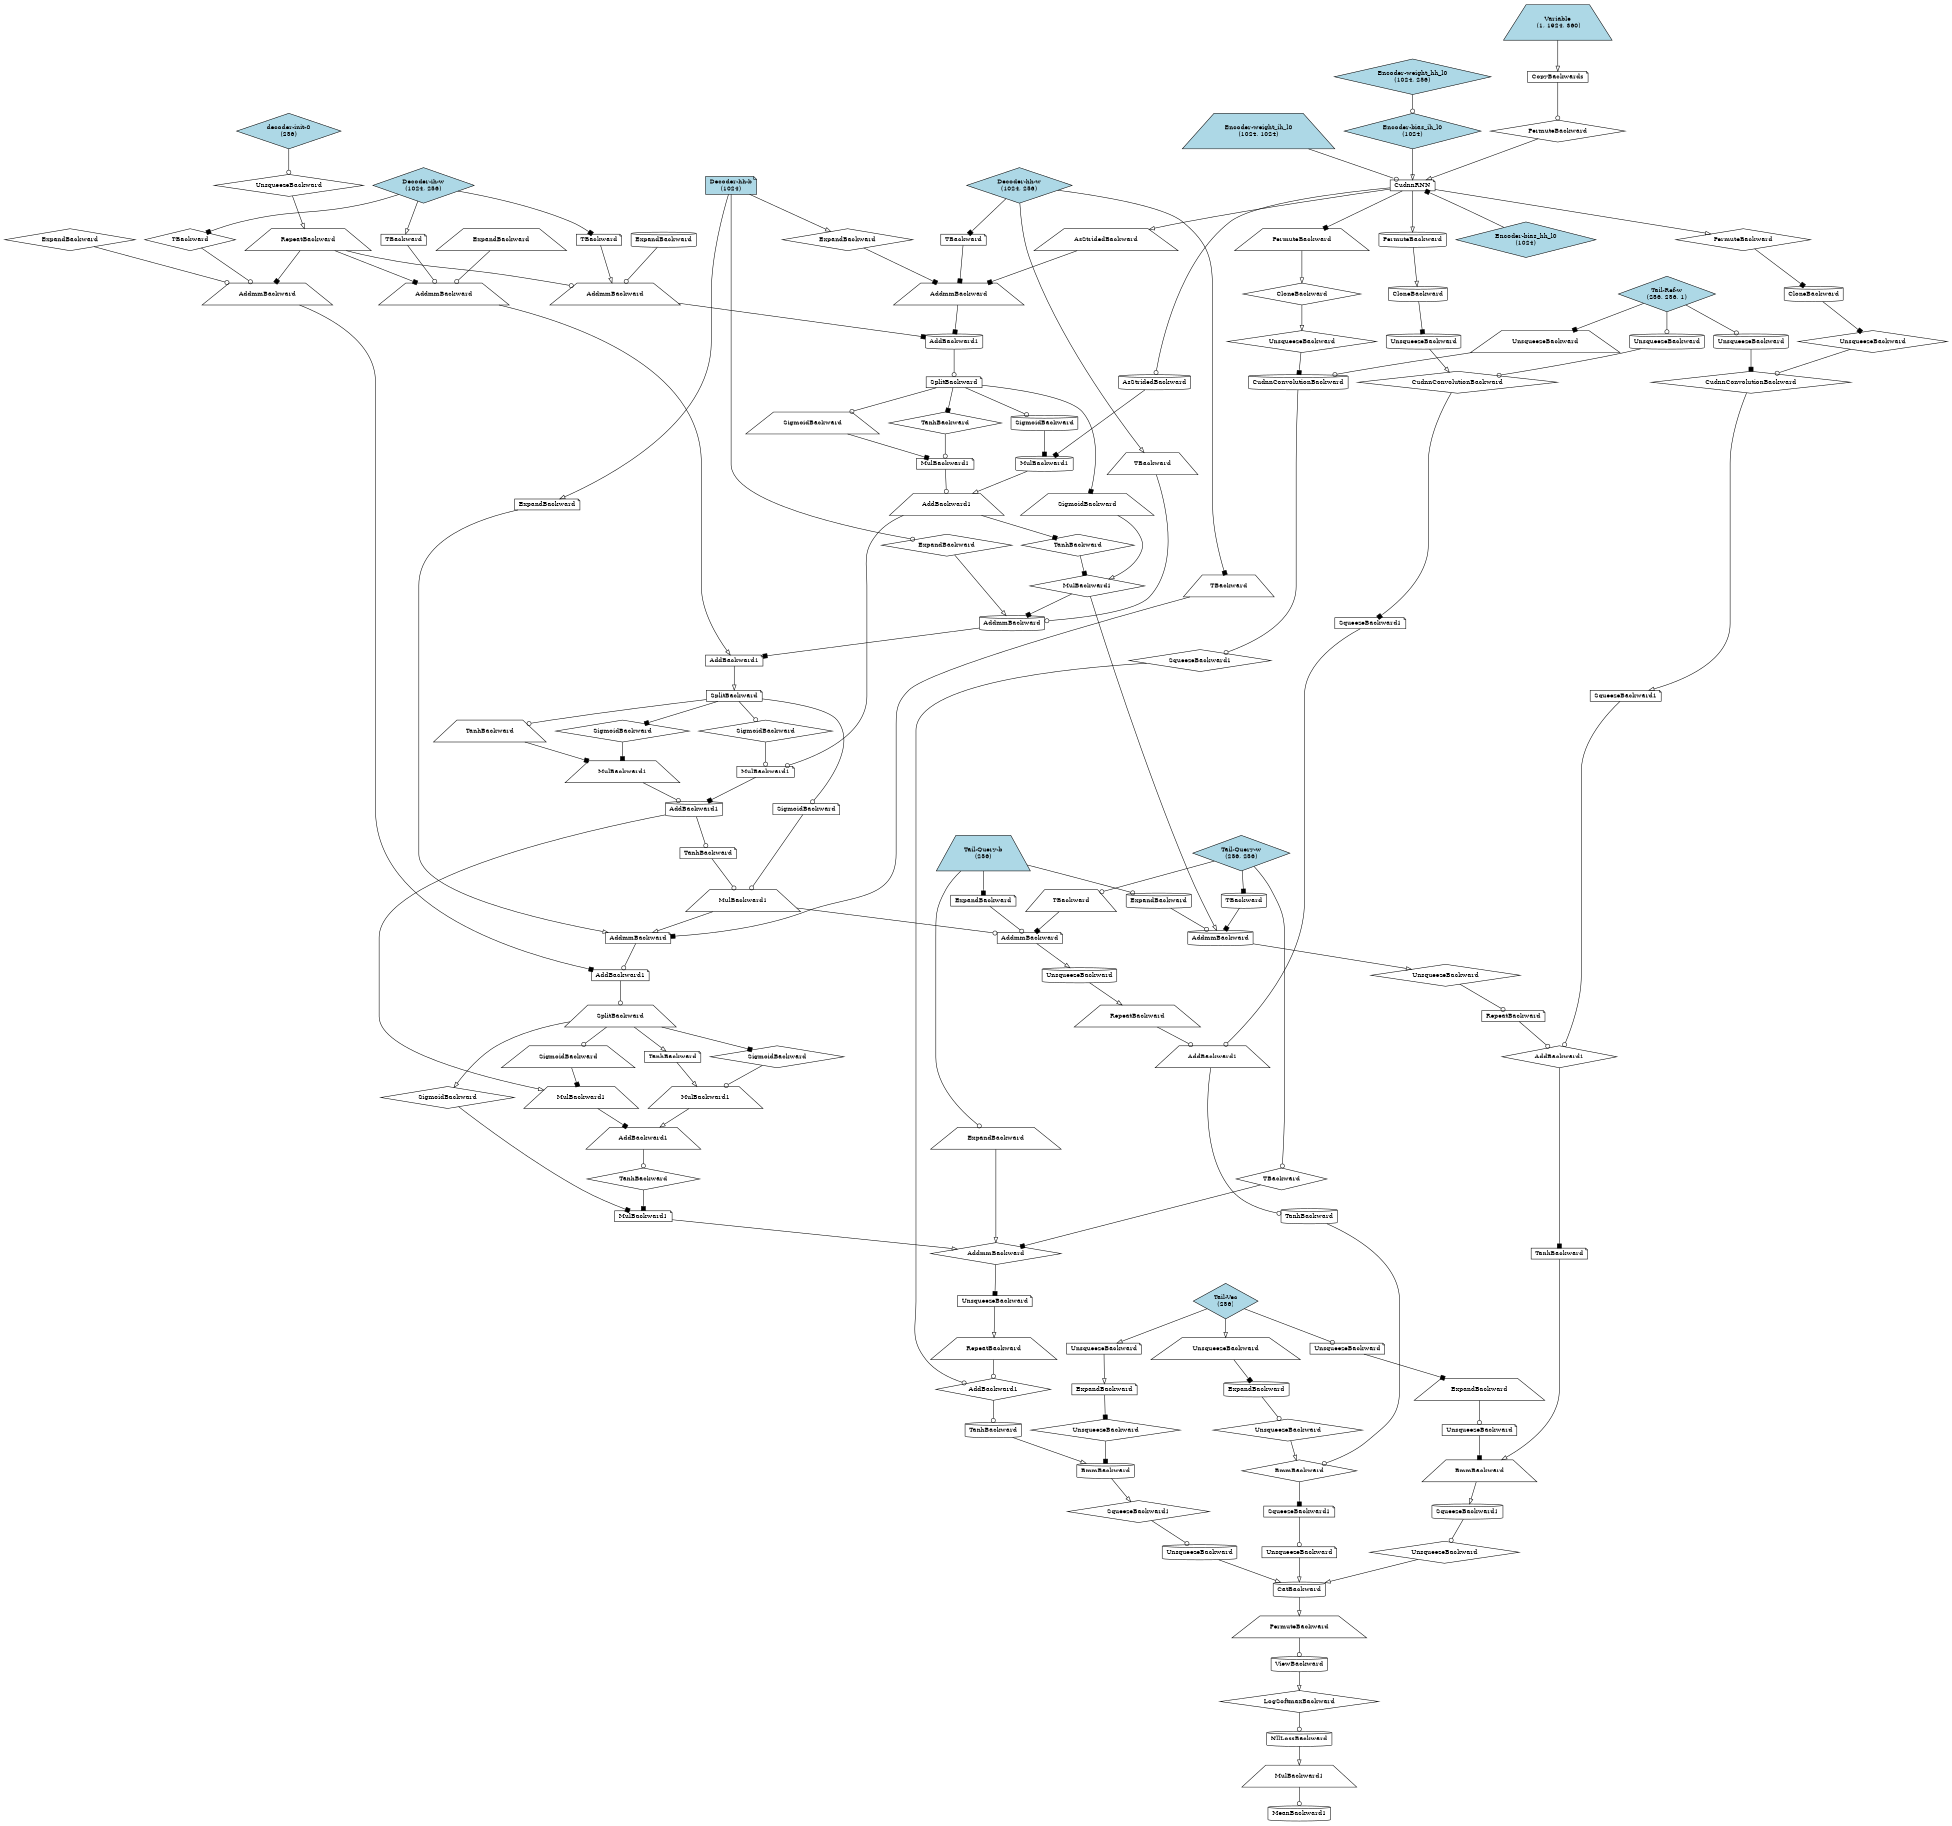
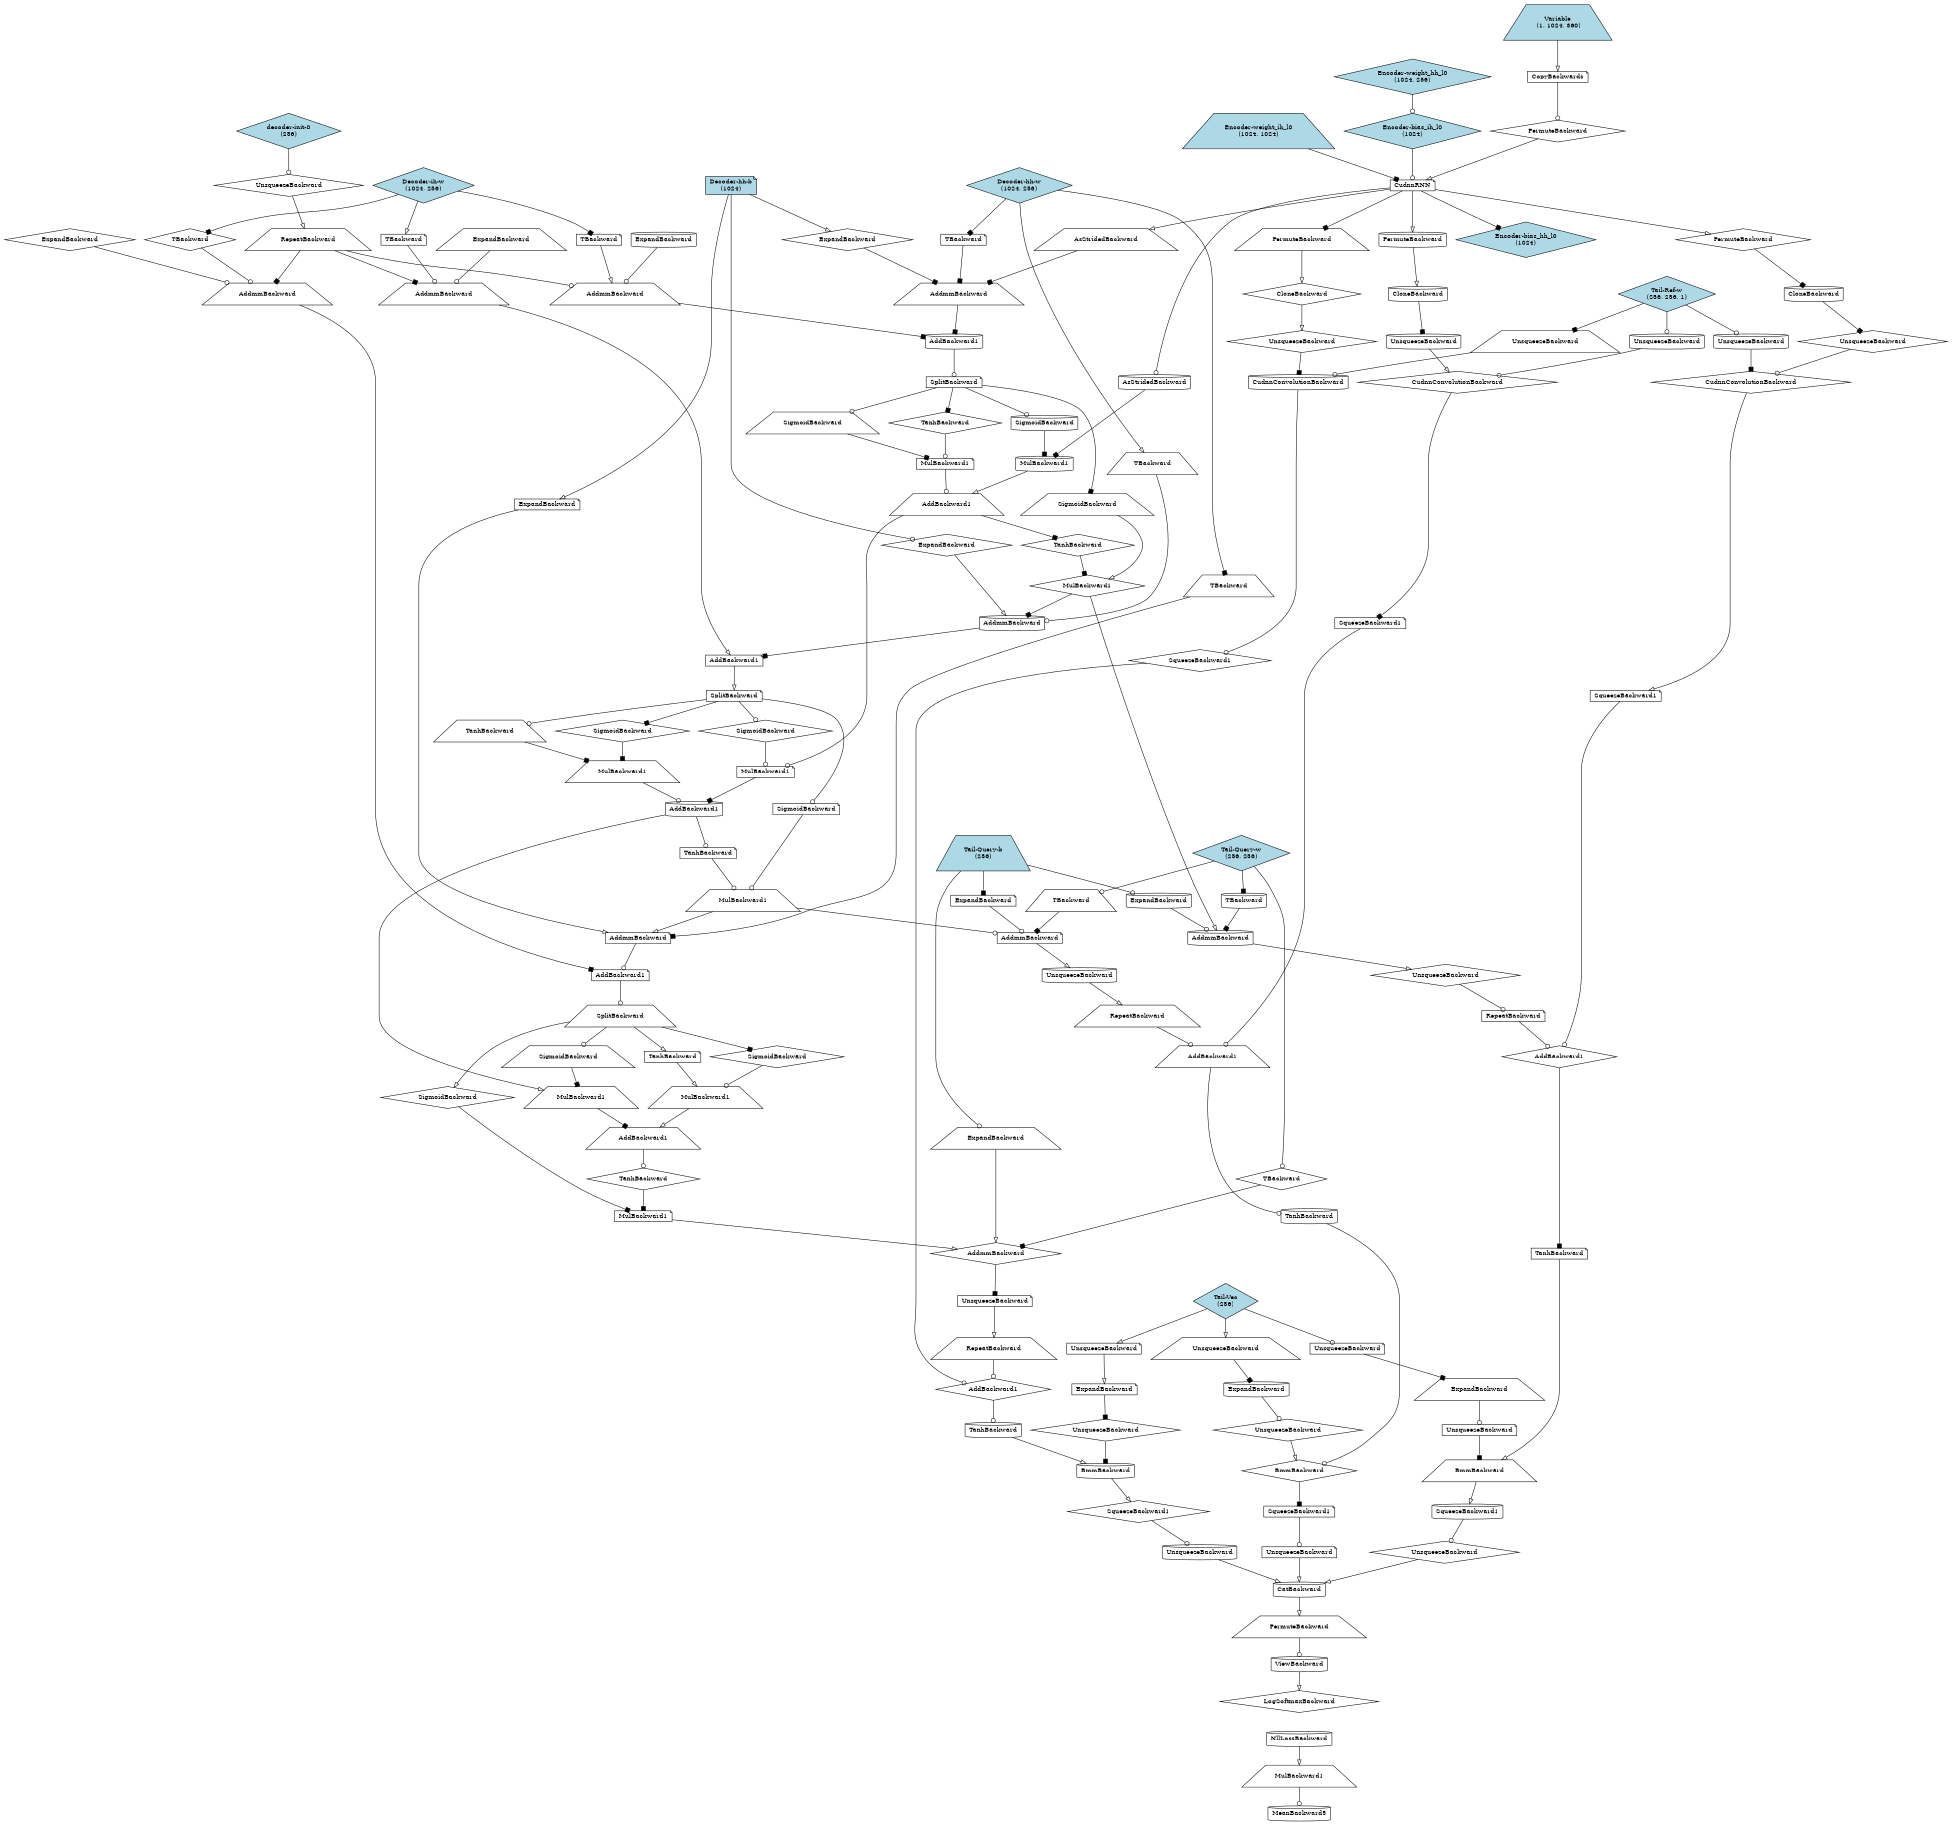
node "Variable (1, 1924, 360)": label "Variable (1, 1924, 360)" -> "Variable (1, 1024, 360)"
edge "Encoder-bias_ih_l0 (1024)" -> "CudnnRNN": arrowhead onormal -> odot
edge "Encoder-weight_ih_l0 (1024, 1024)" -> "CudnnRNN": arrowhead odot -> box
edge "Encoder-bias_hh_l0 (1024)" -> "CudnnRNN": reversed
edge "LogSoftmaxBackward" -> "NllLossBackward": removed
node "MeanBackward1": label "MeanBackward1" -> "MeanBackward5"
